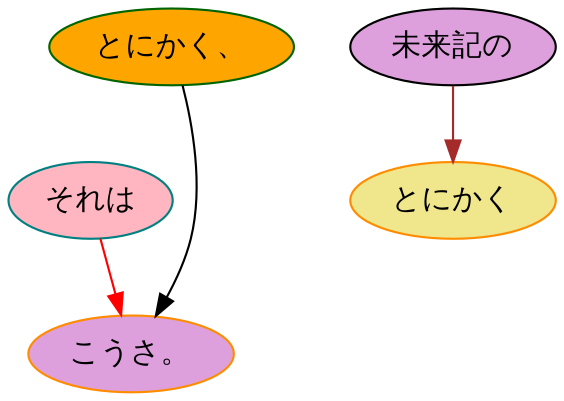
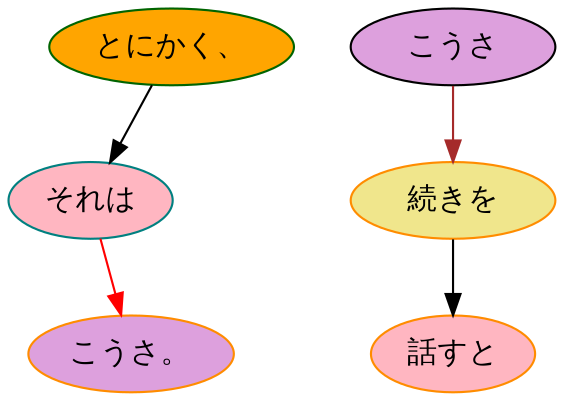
node "未来記の": label "未来記の" -> "こうさ"
edge "とにかく、" -> "こうさ。": now "とにかく、" -> "それは"
node "とにかく": label "とにかく" -> "続きを"
node "話すと": added
